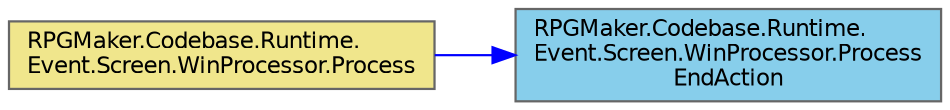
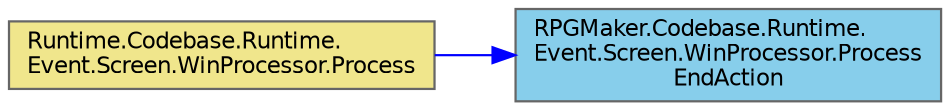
node "RPGMaker.Codebase.Runtime. Event.Screen.WinProcessor.Process": label "RPGMaker.Codebase.Runtime. Event.Screen.WinProcessor.Process" -> "Runtime.Codebase.Runtime. Event.Screen.WinProcessor.Process"
